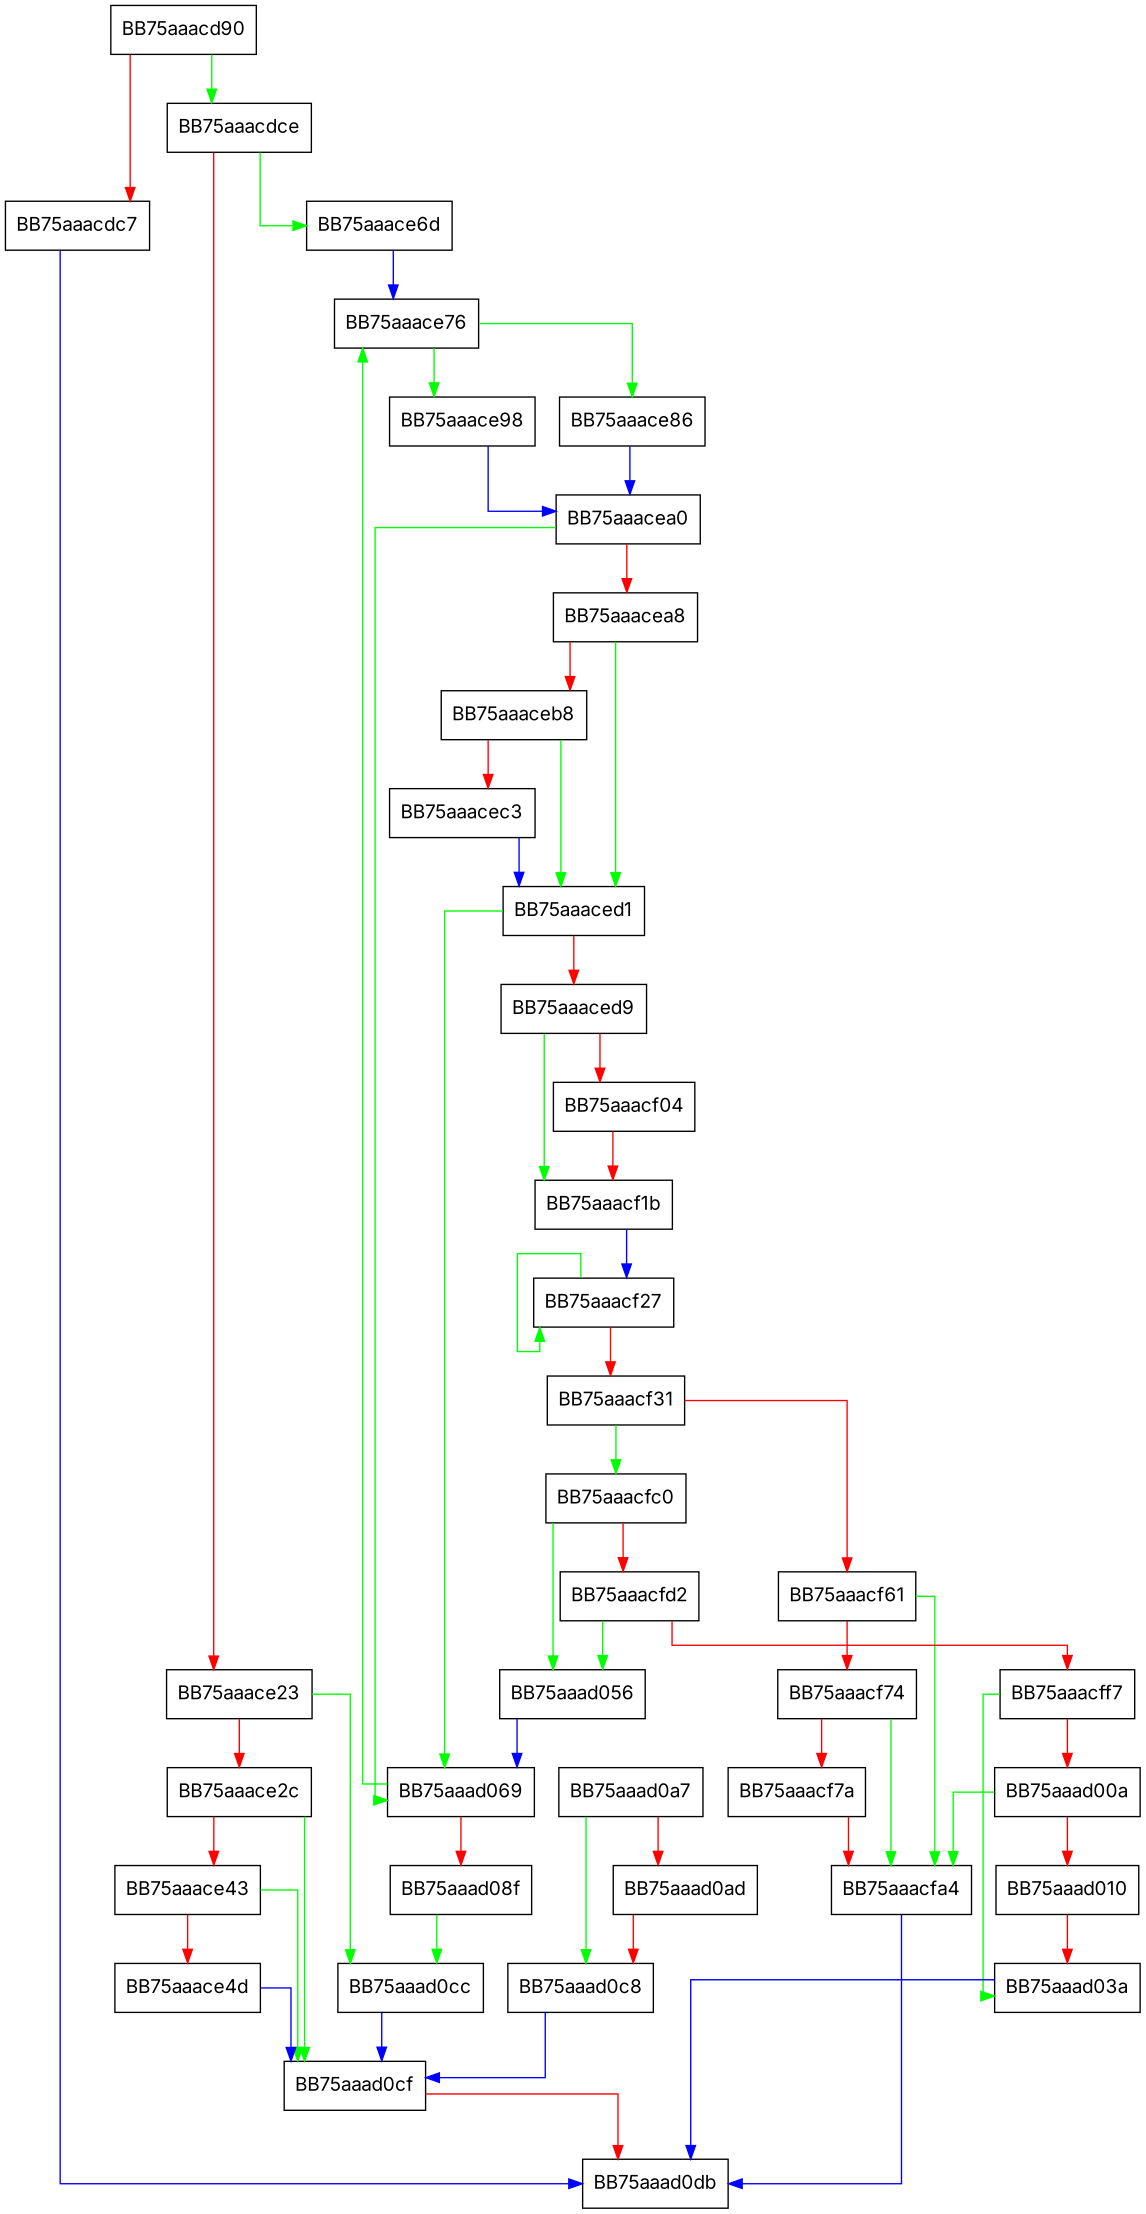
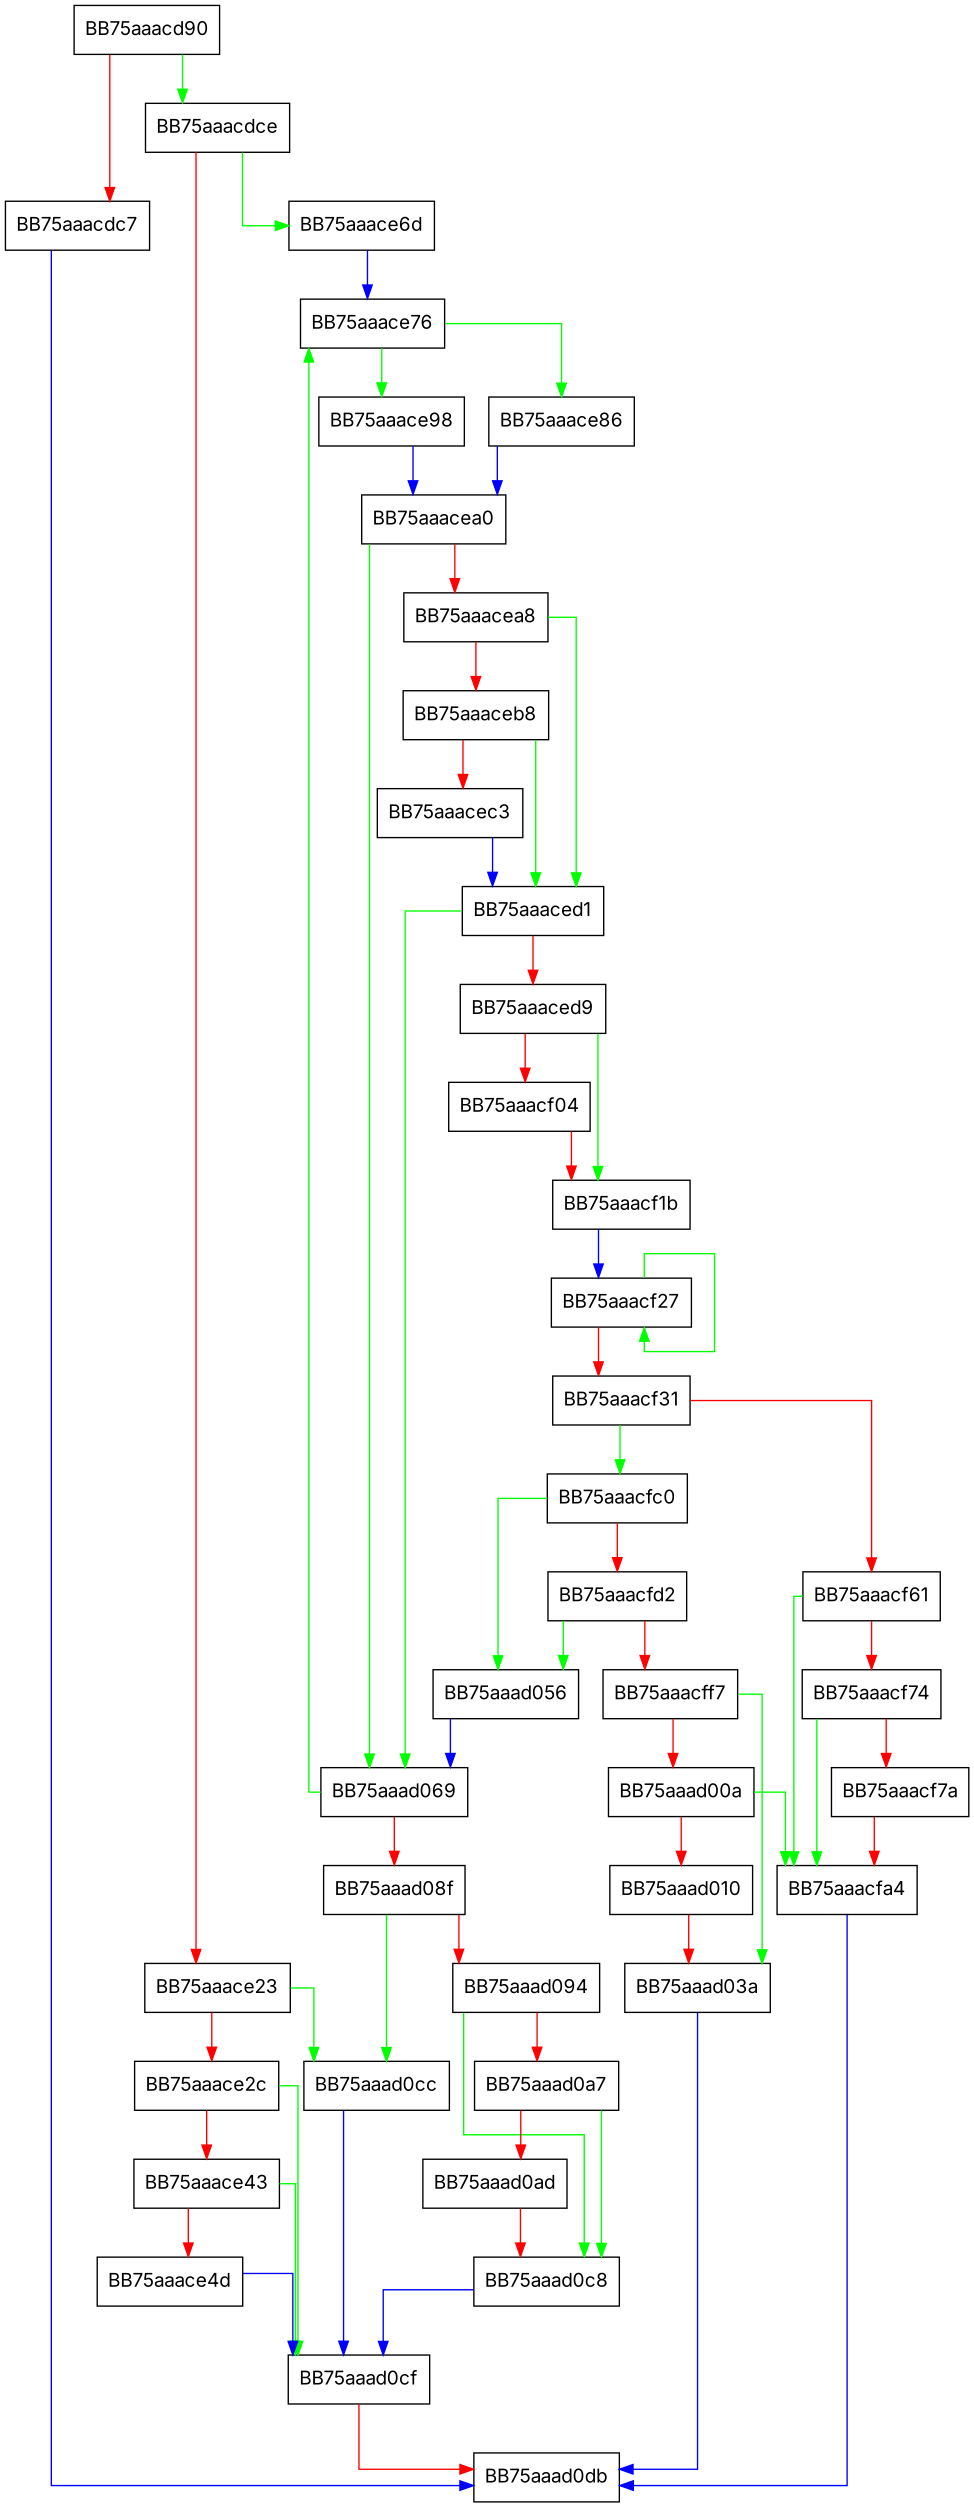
node "BB75aaad094": added
